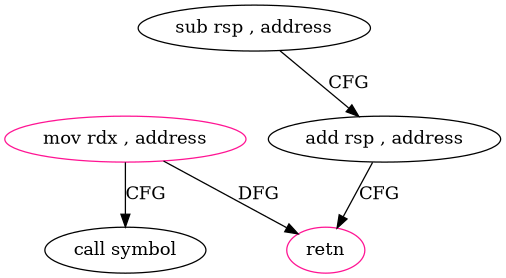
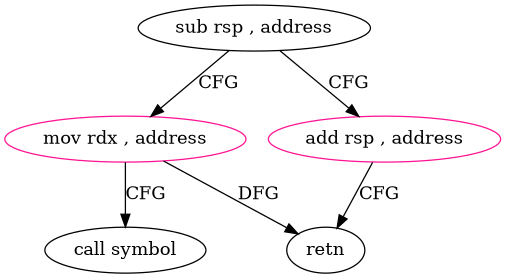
edge "sub rsp , address" -> "mov rdx , address": added, label "CFG"
node "add rsp , address": color black -> deeppink
node "retn": color deeppink -> black
